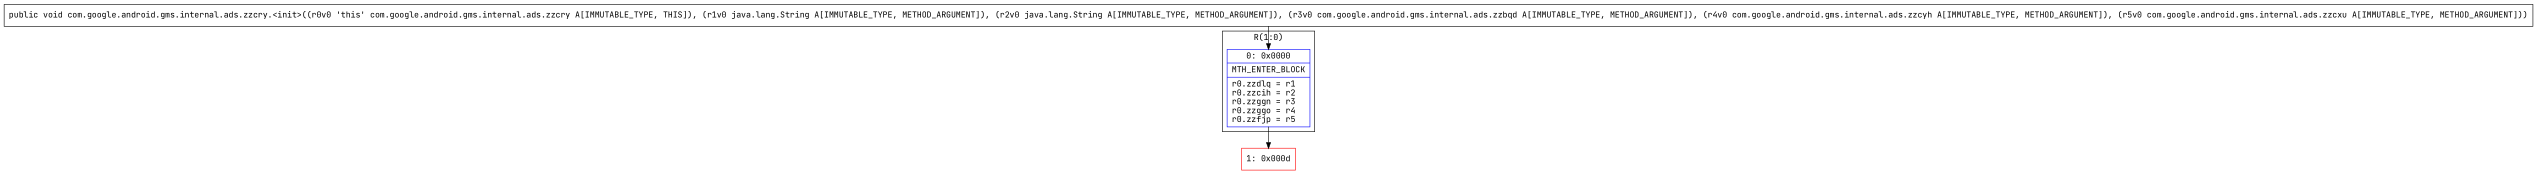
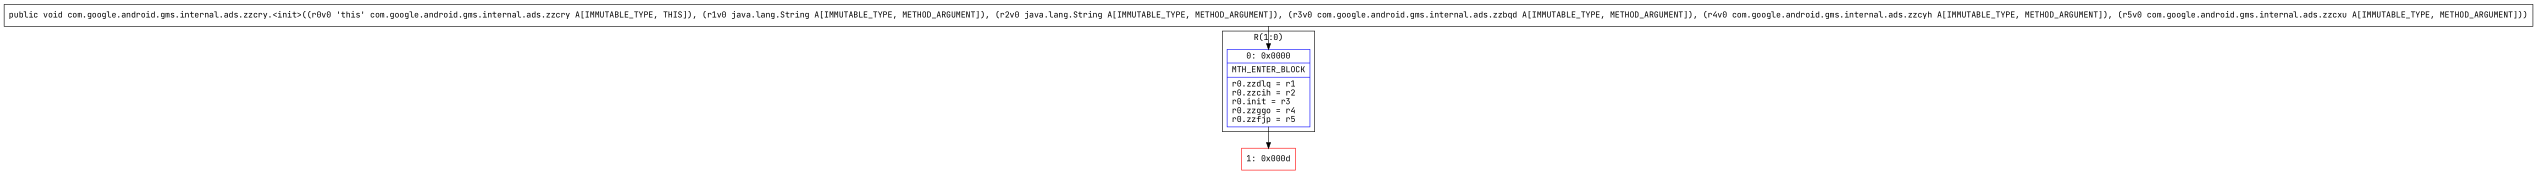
node "0: 0x0000": text "r0.zzggn = r3" -> "r0.init = r3"
